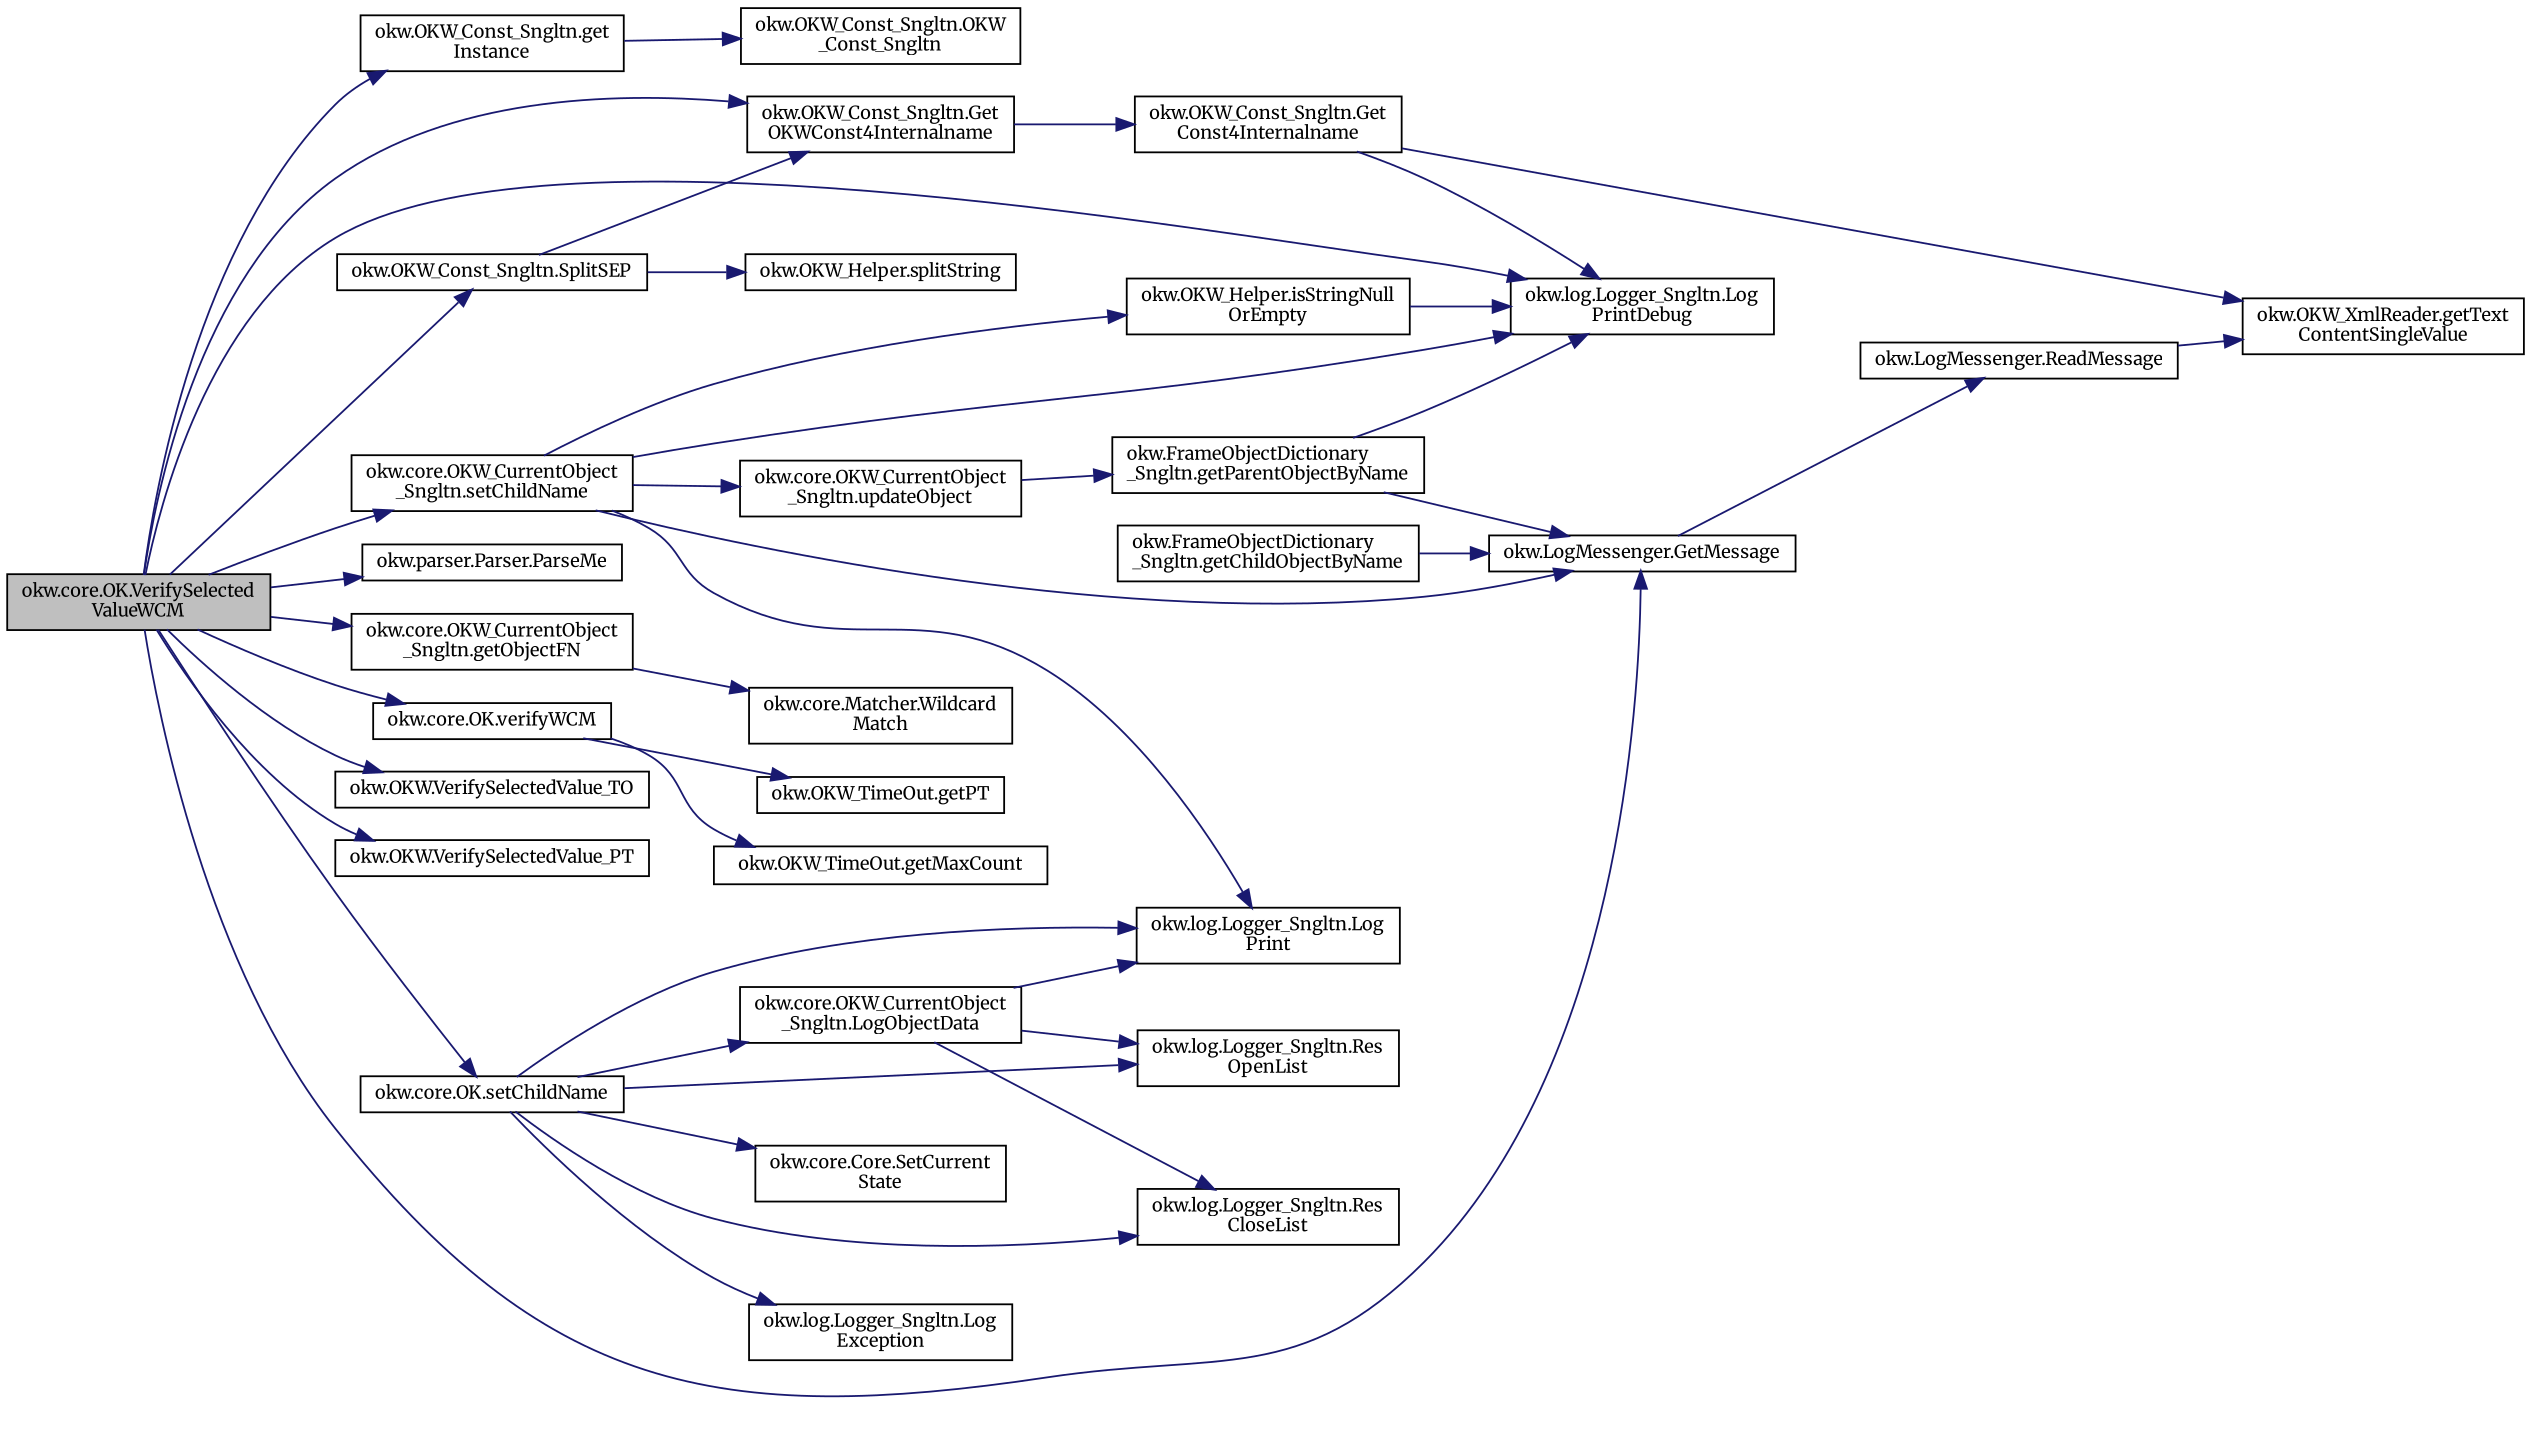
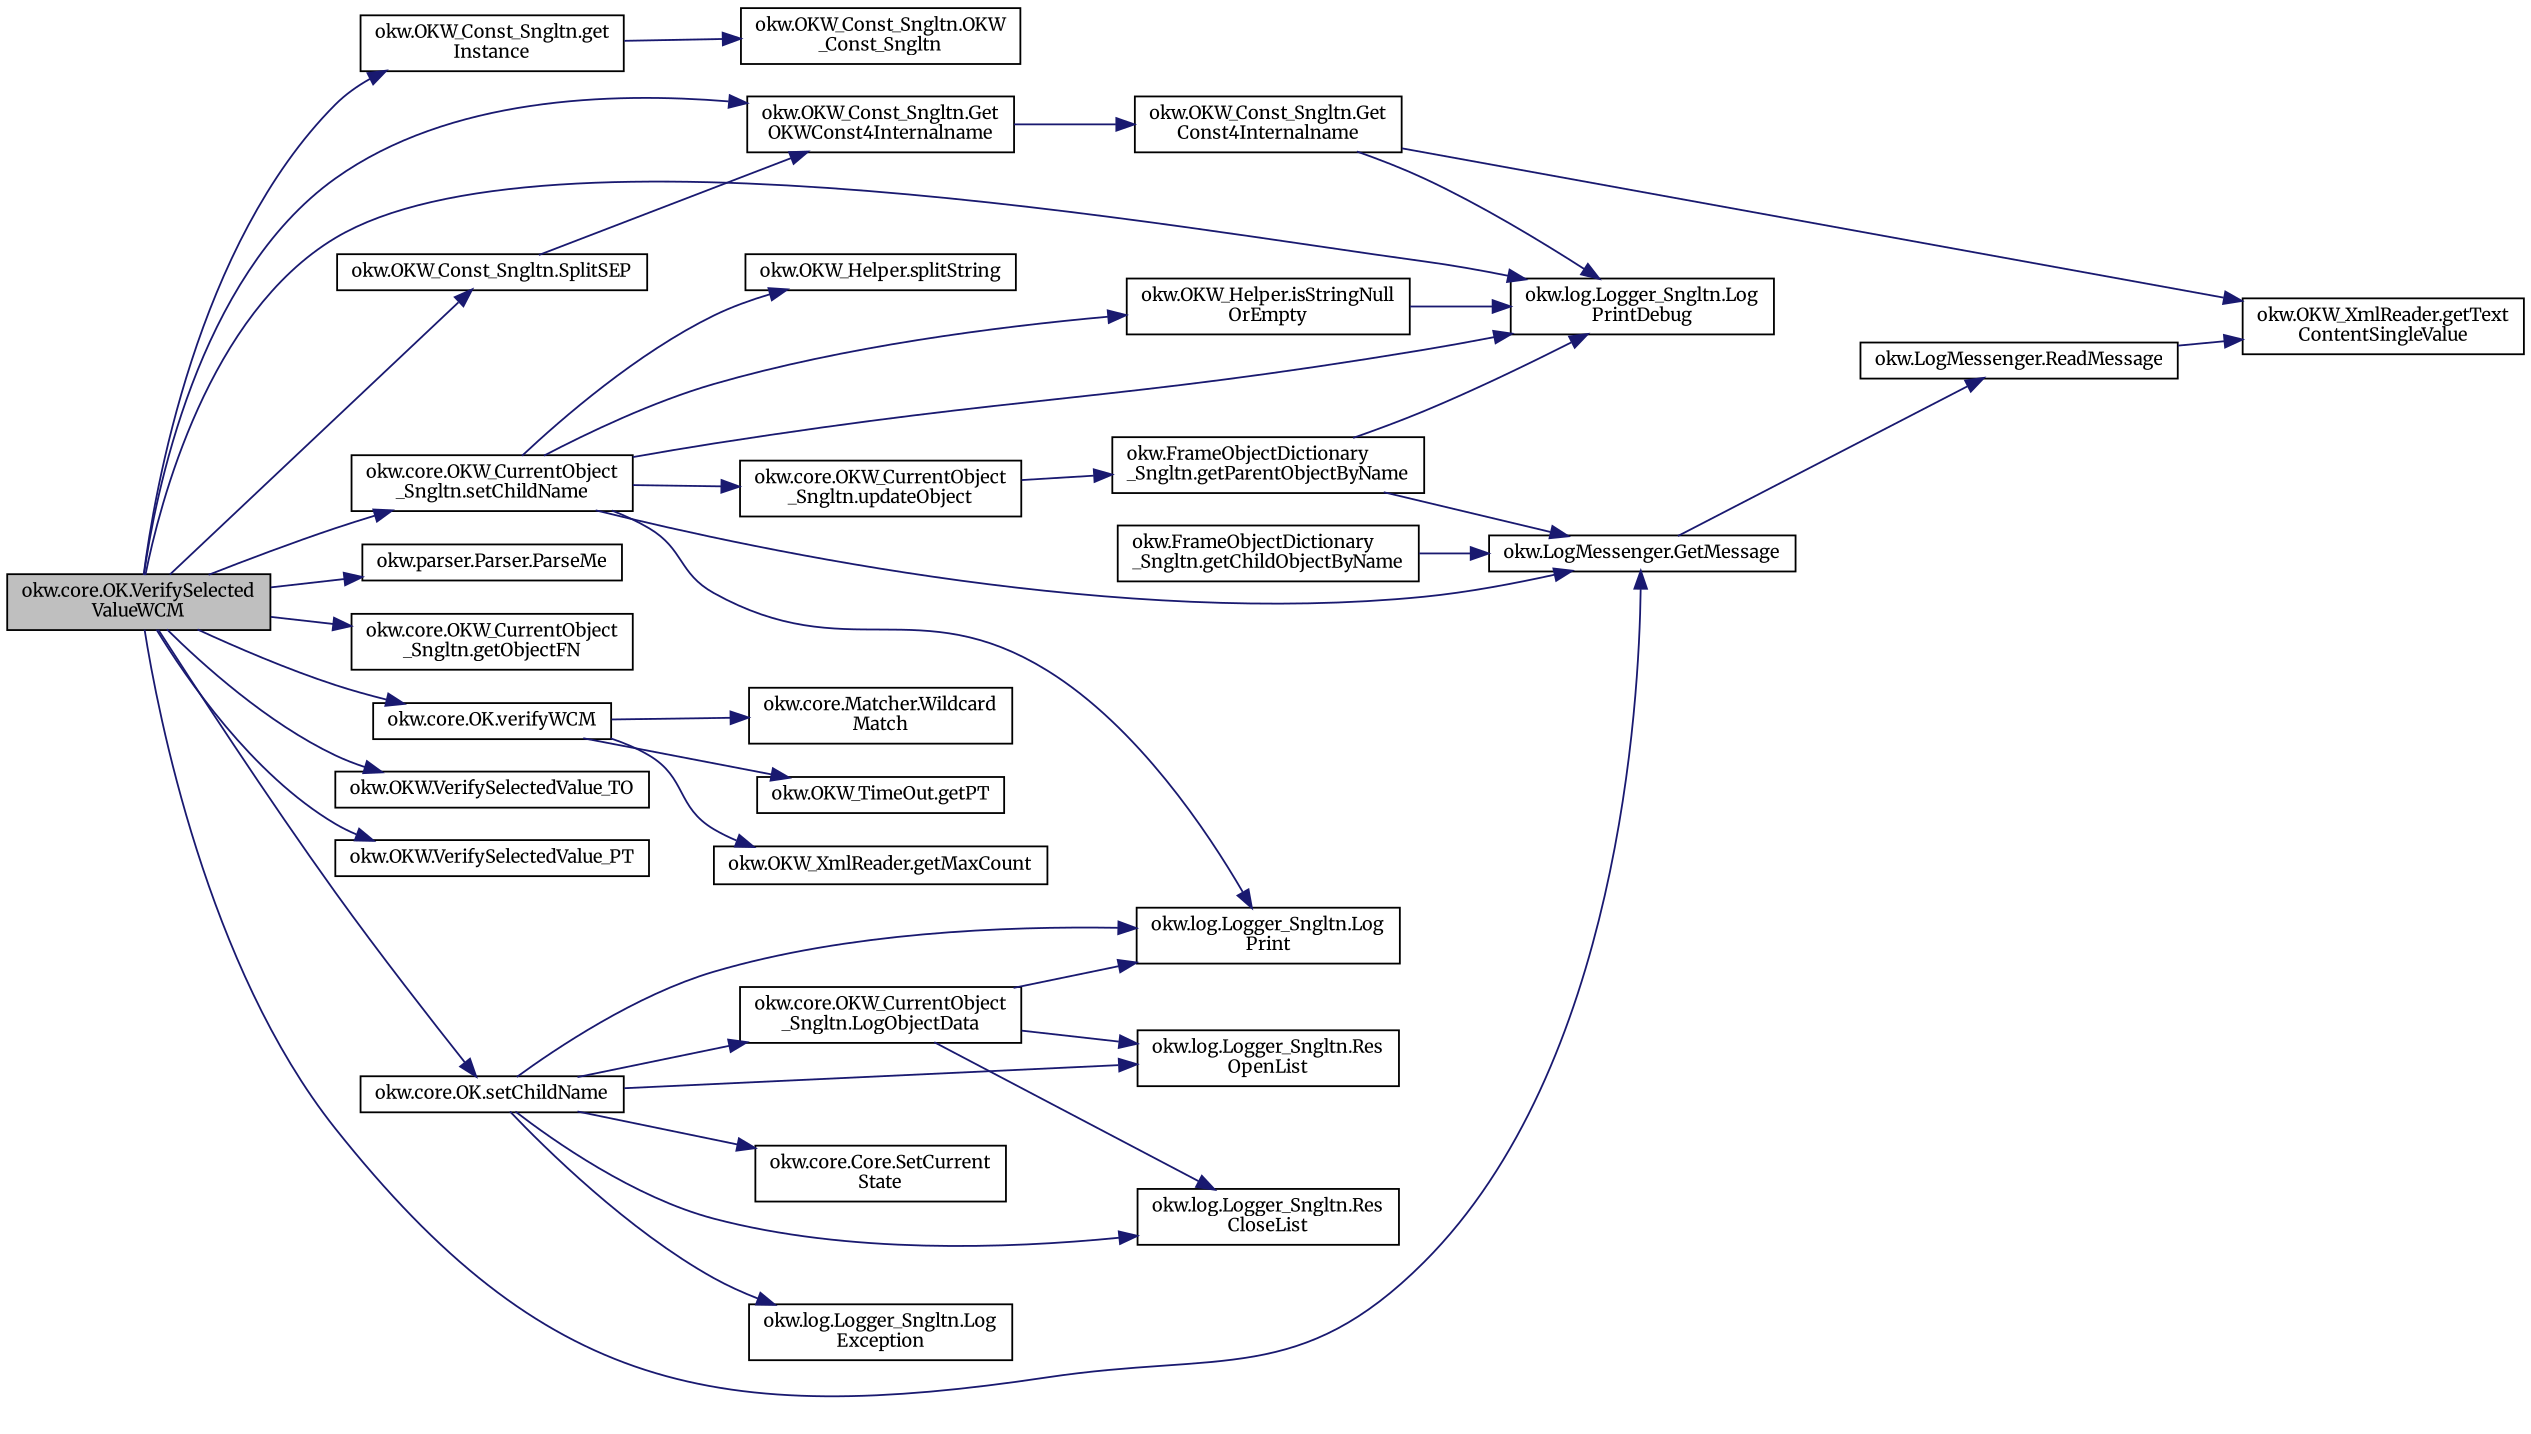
edge "okw.OKW_Const_Sngltn.SplitSEP" -> "okw.OKW_Helper.splitString": now "okw.core.OKW_CurrentObject _Sngltn.setChildName" -> "okw.OKW_Helper.splitString"
edge "okw.core.OKW_CurrentObject _Sngltn.getObjectFN" -> "okw.core.Matcher.Wildcard Match": now "okw.core.OK.verifyWCM" -> "okw.core.Matcher.Wildcard Match"
node "okw.OKW_TimeOut.getMaxCount": label "okw.OKW_TimeOut.getMaxCount" -> "okw.OKW_XmlReader.getMaxCount"
